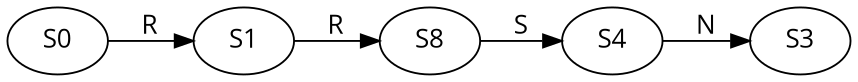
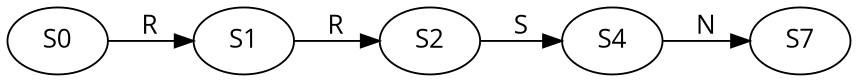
node "S8": label "S8" -> "S2"
node "S3": label "S3" -> "S7"
